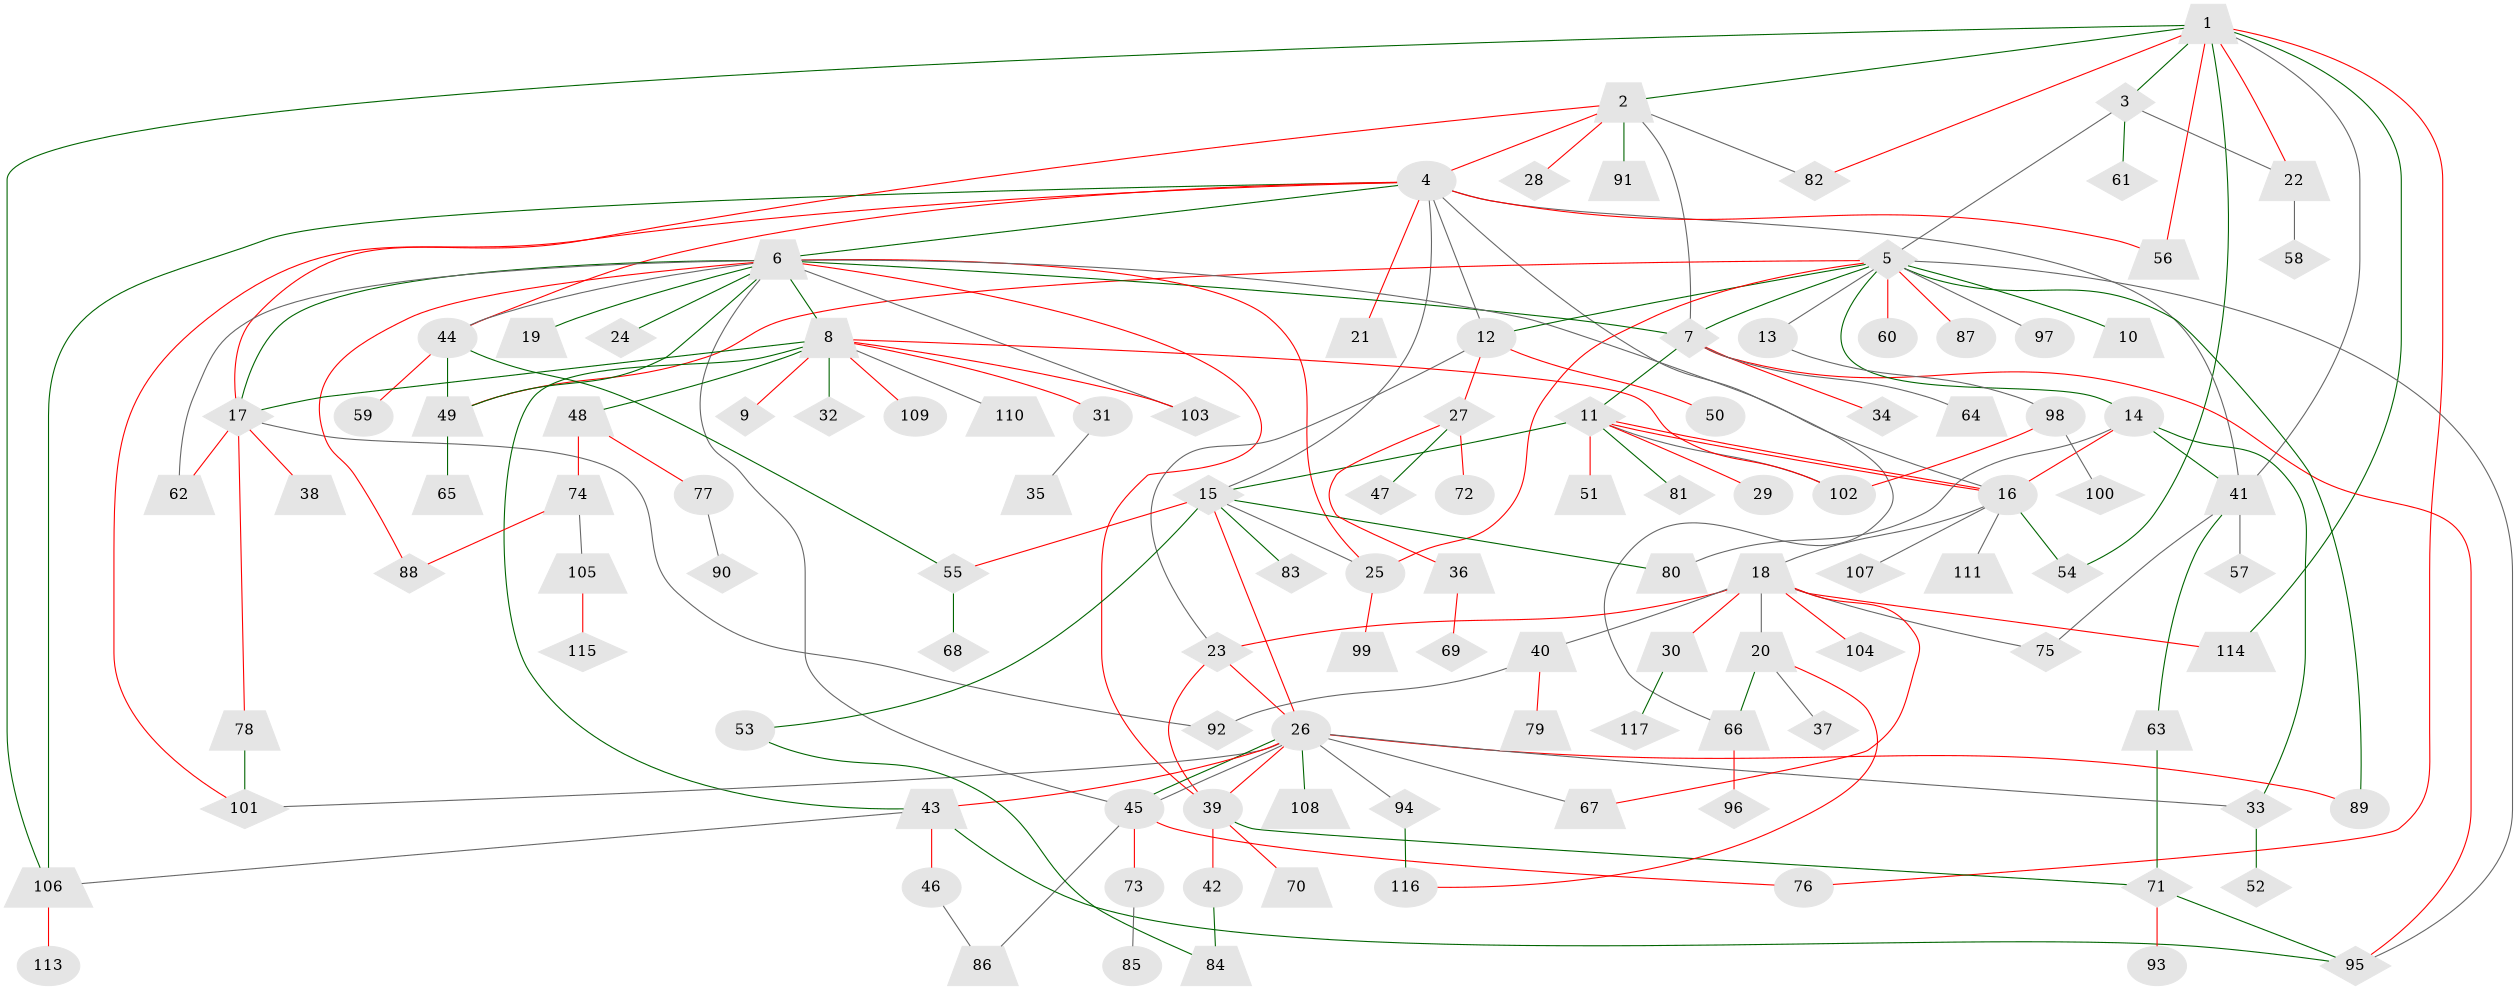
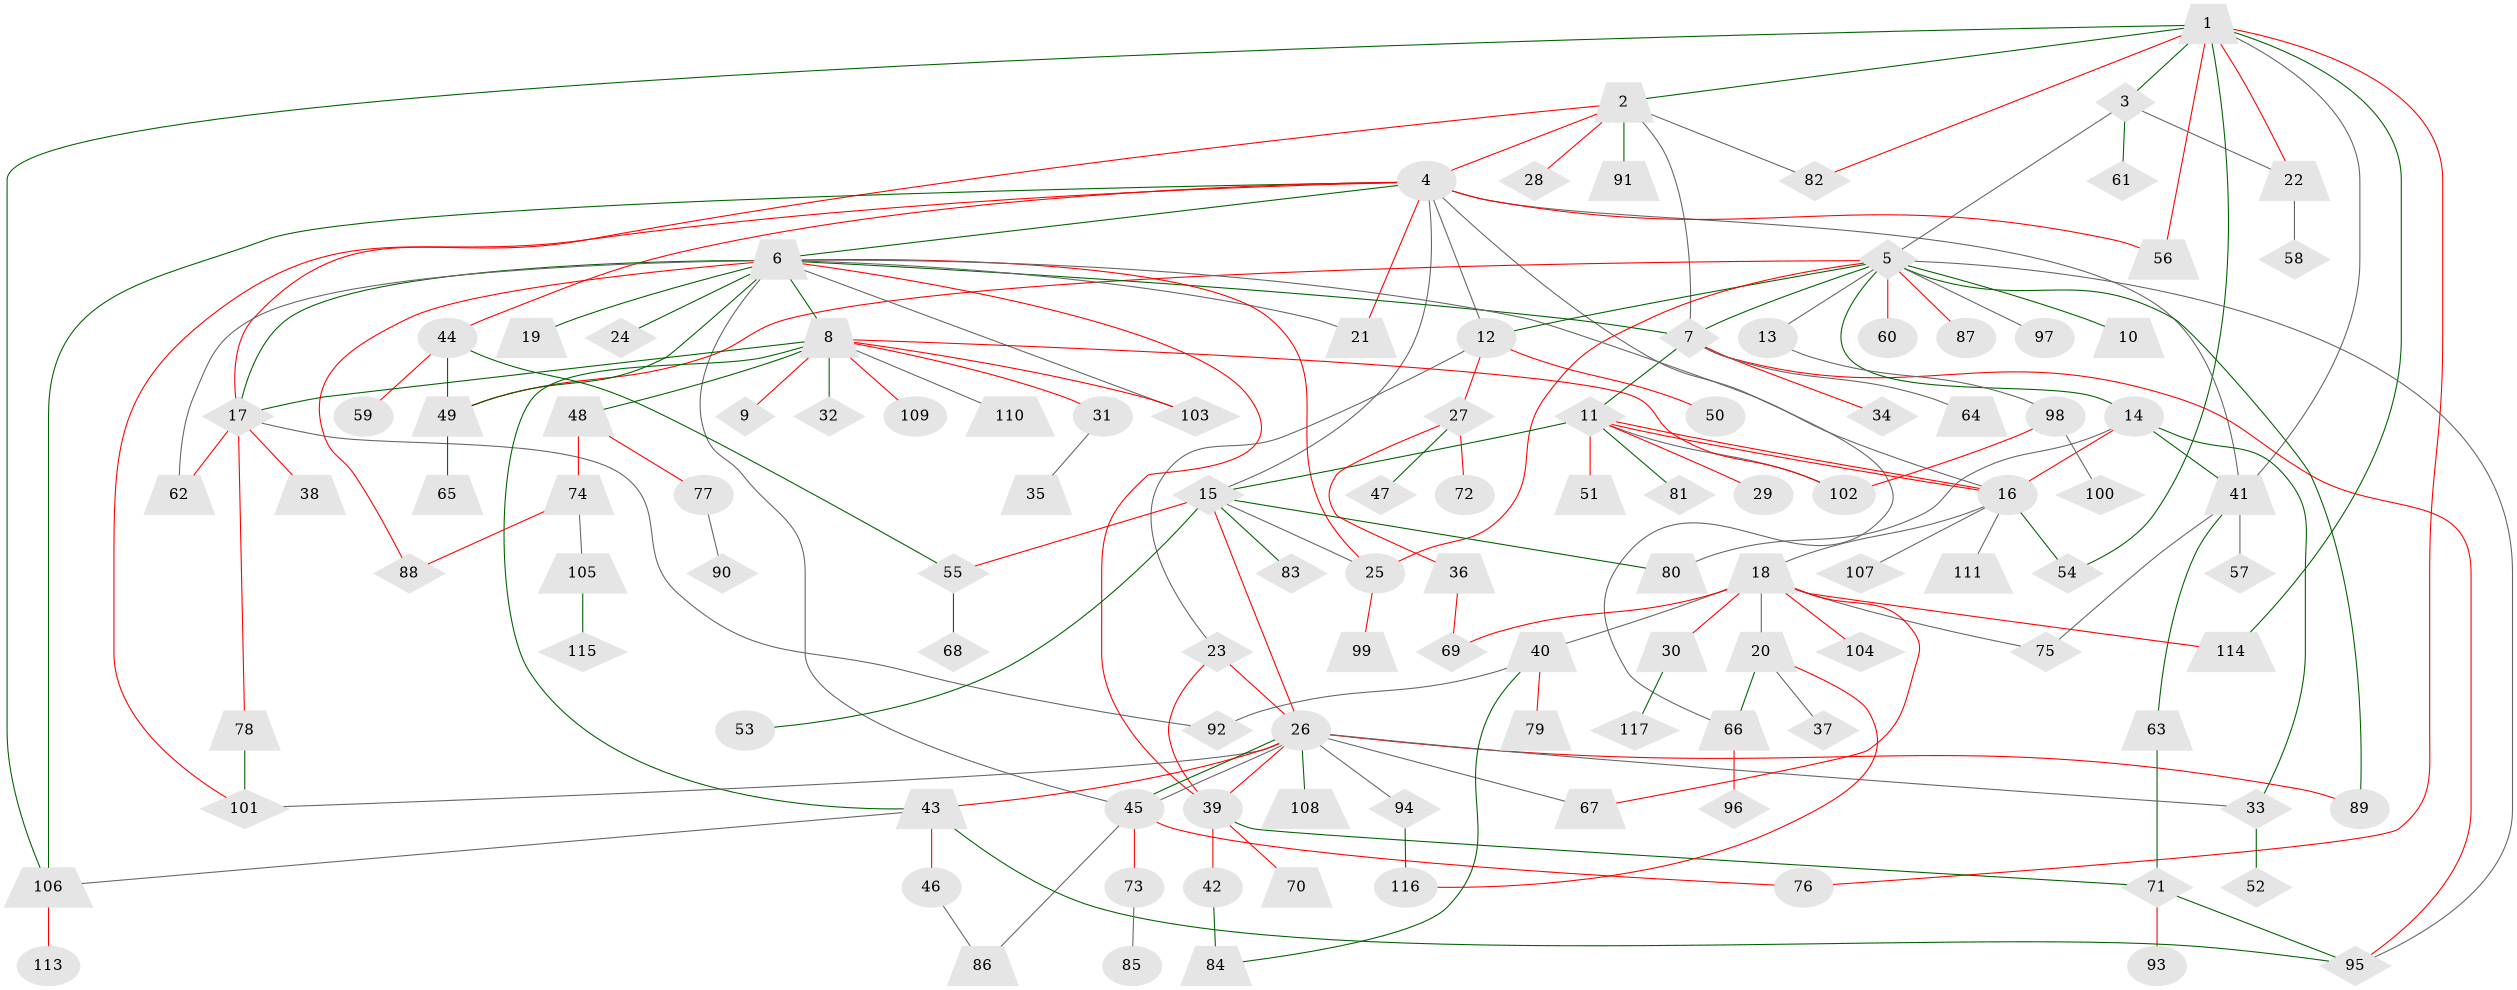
edge "6" -- "44": now "6" -- "21"
edge "105" -- "115": color red -> darkgreen
edge "18" -- "23": now "18" -- "69"
edge "53" -- "84": now "40" -- "84"
